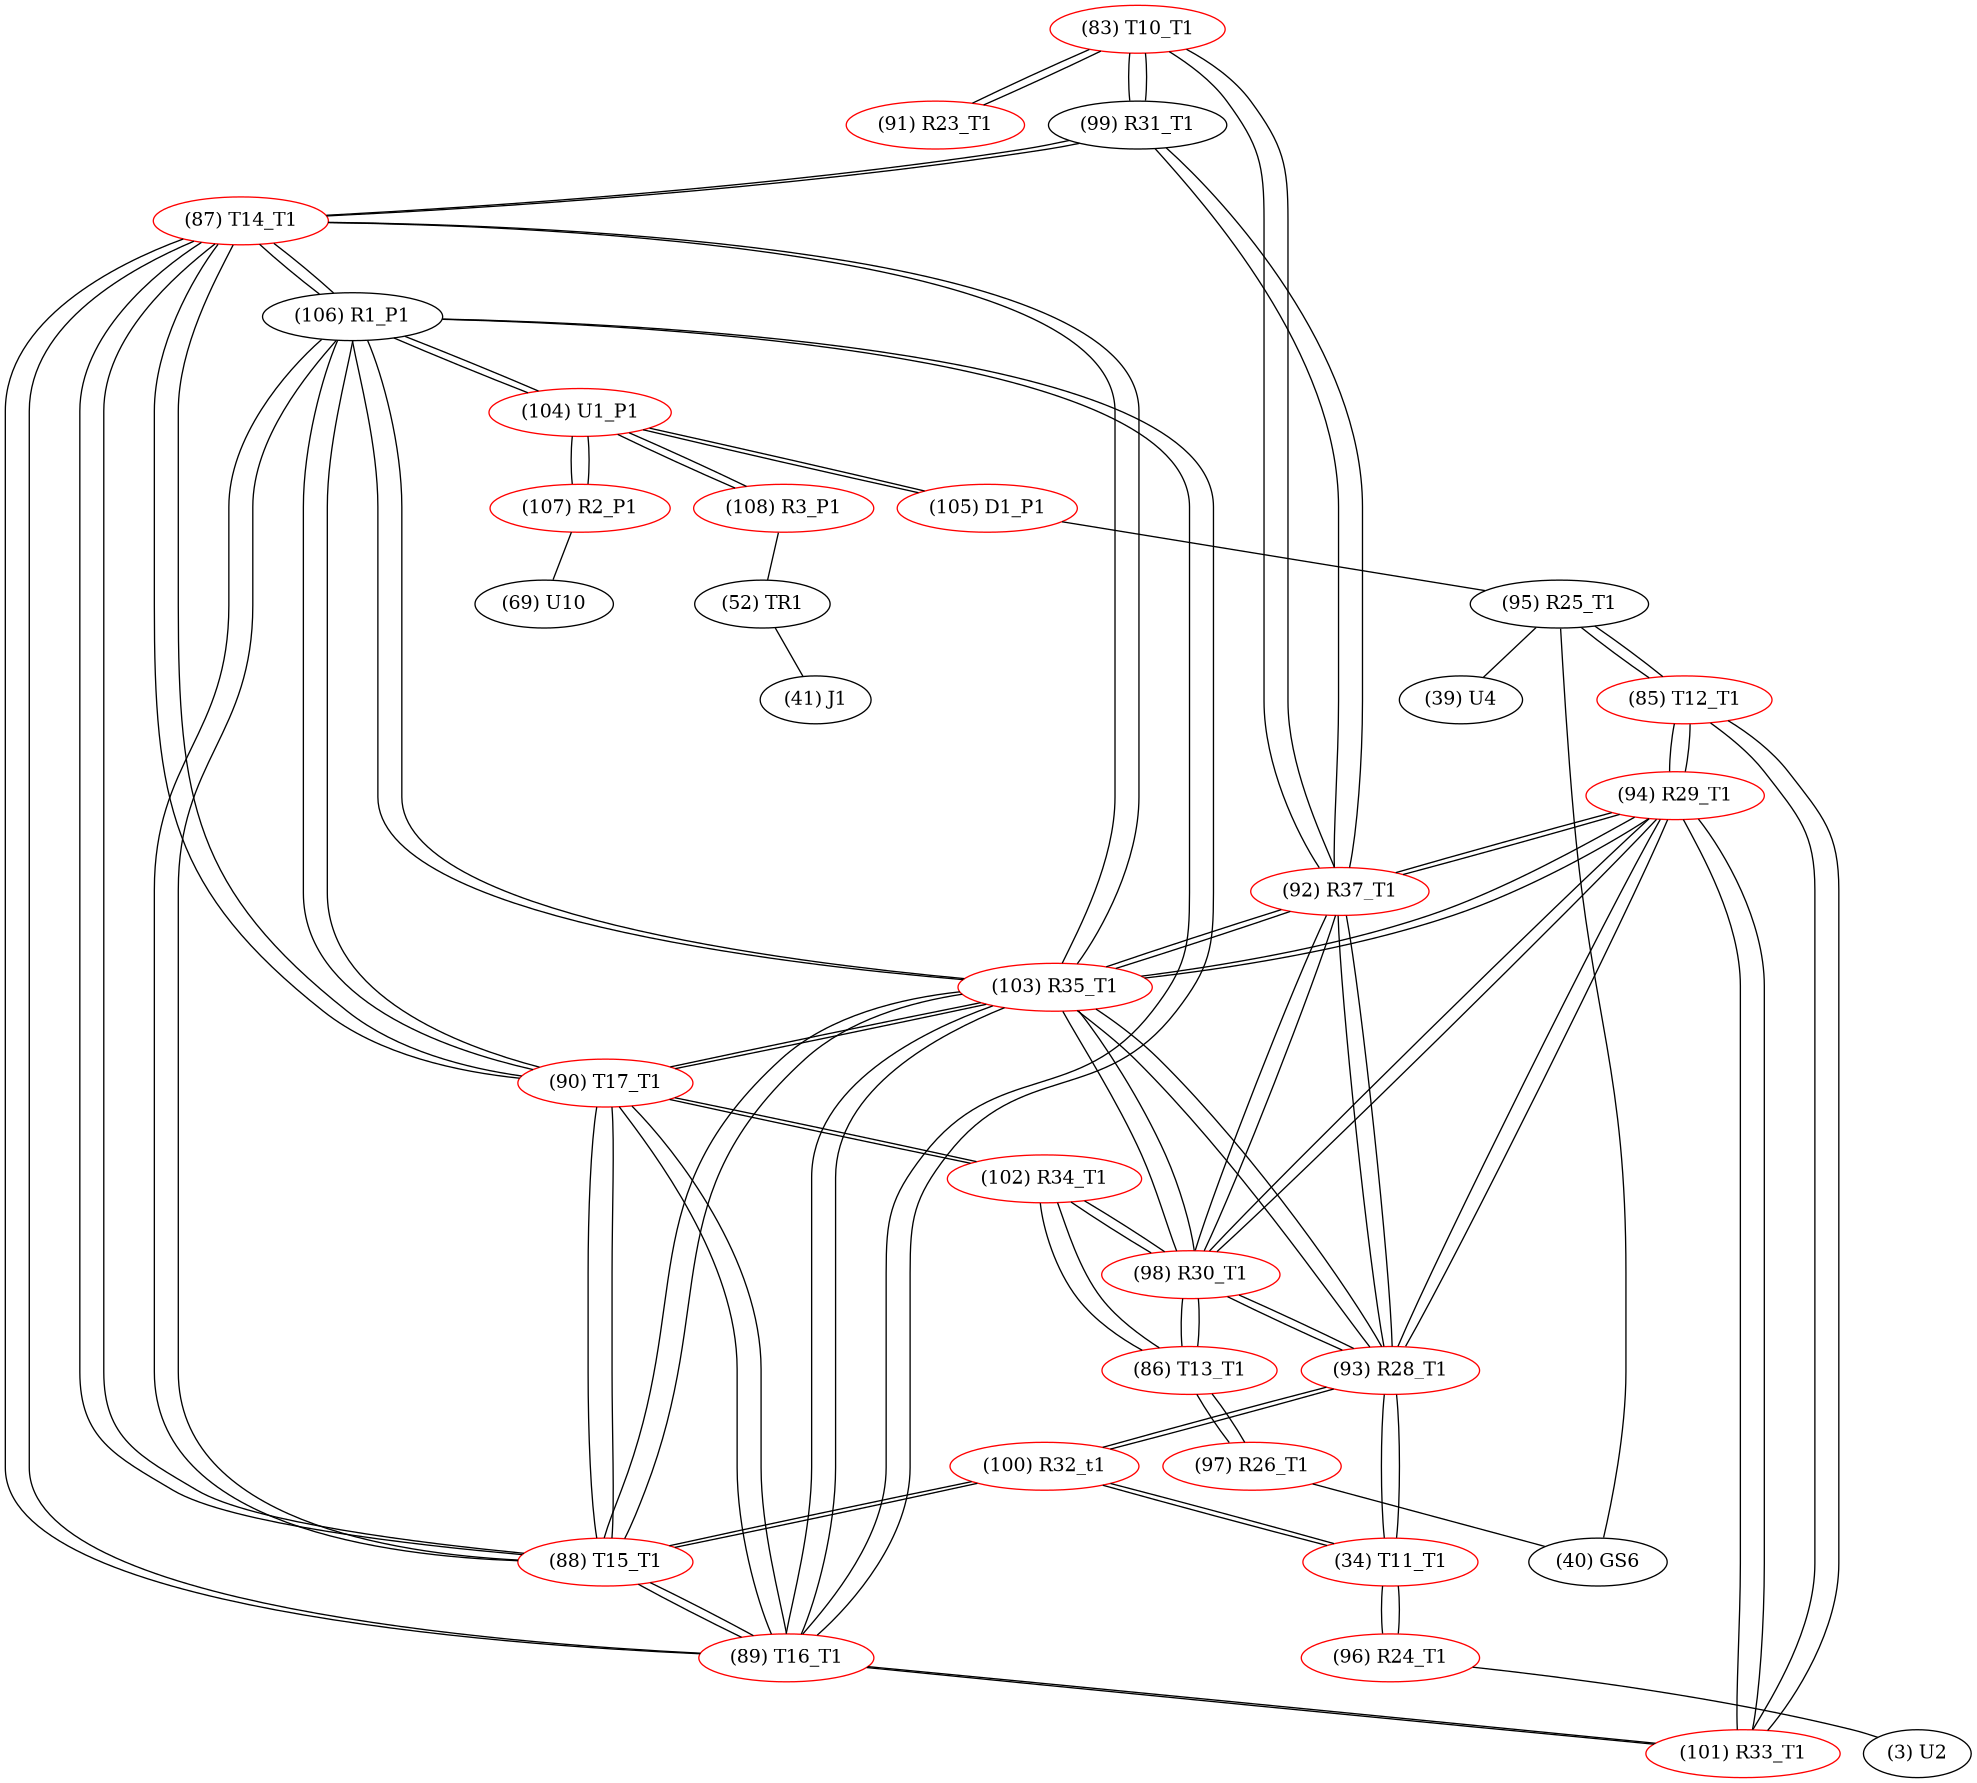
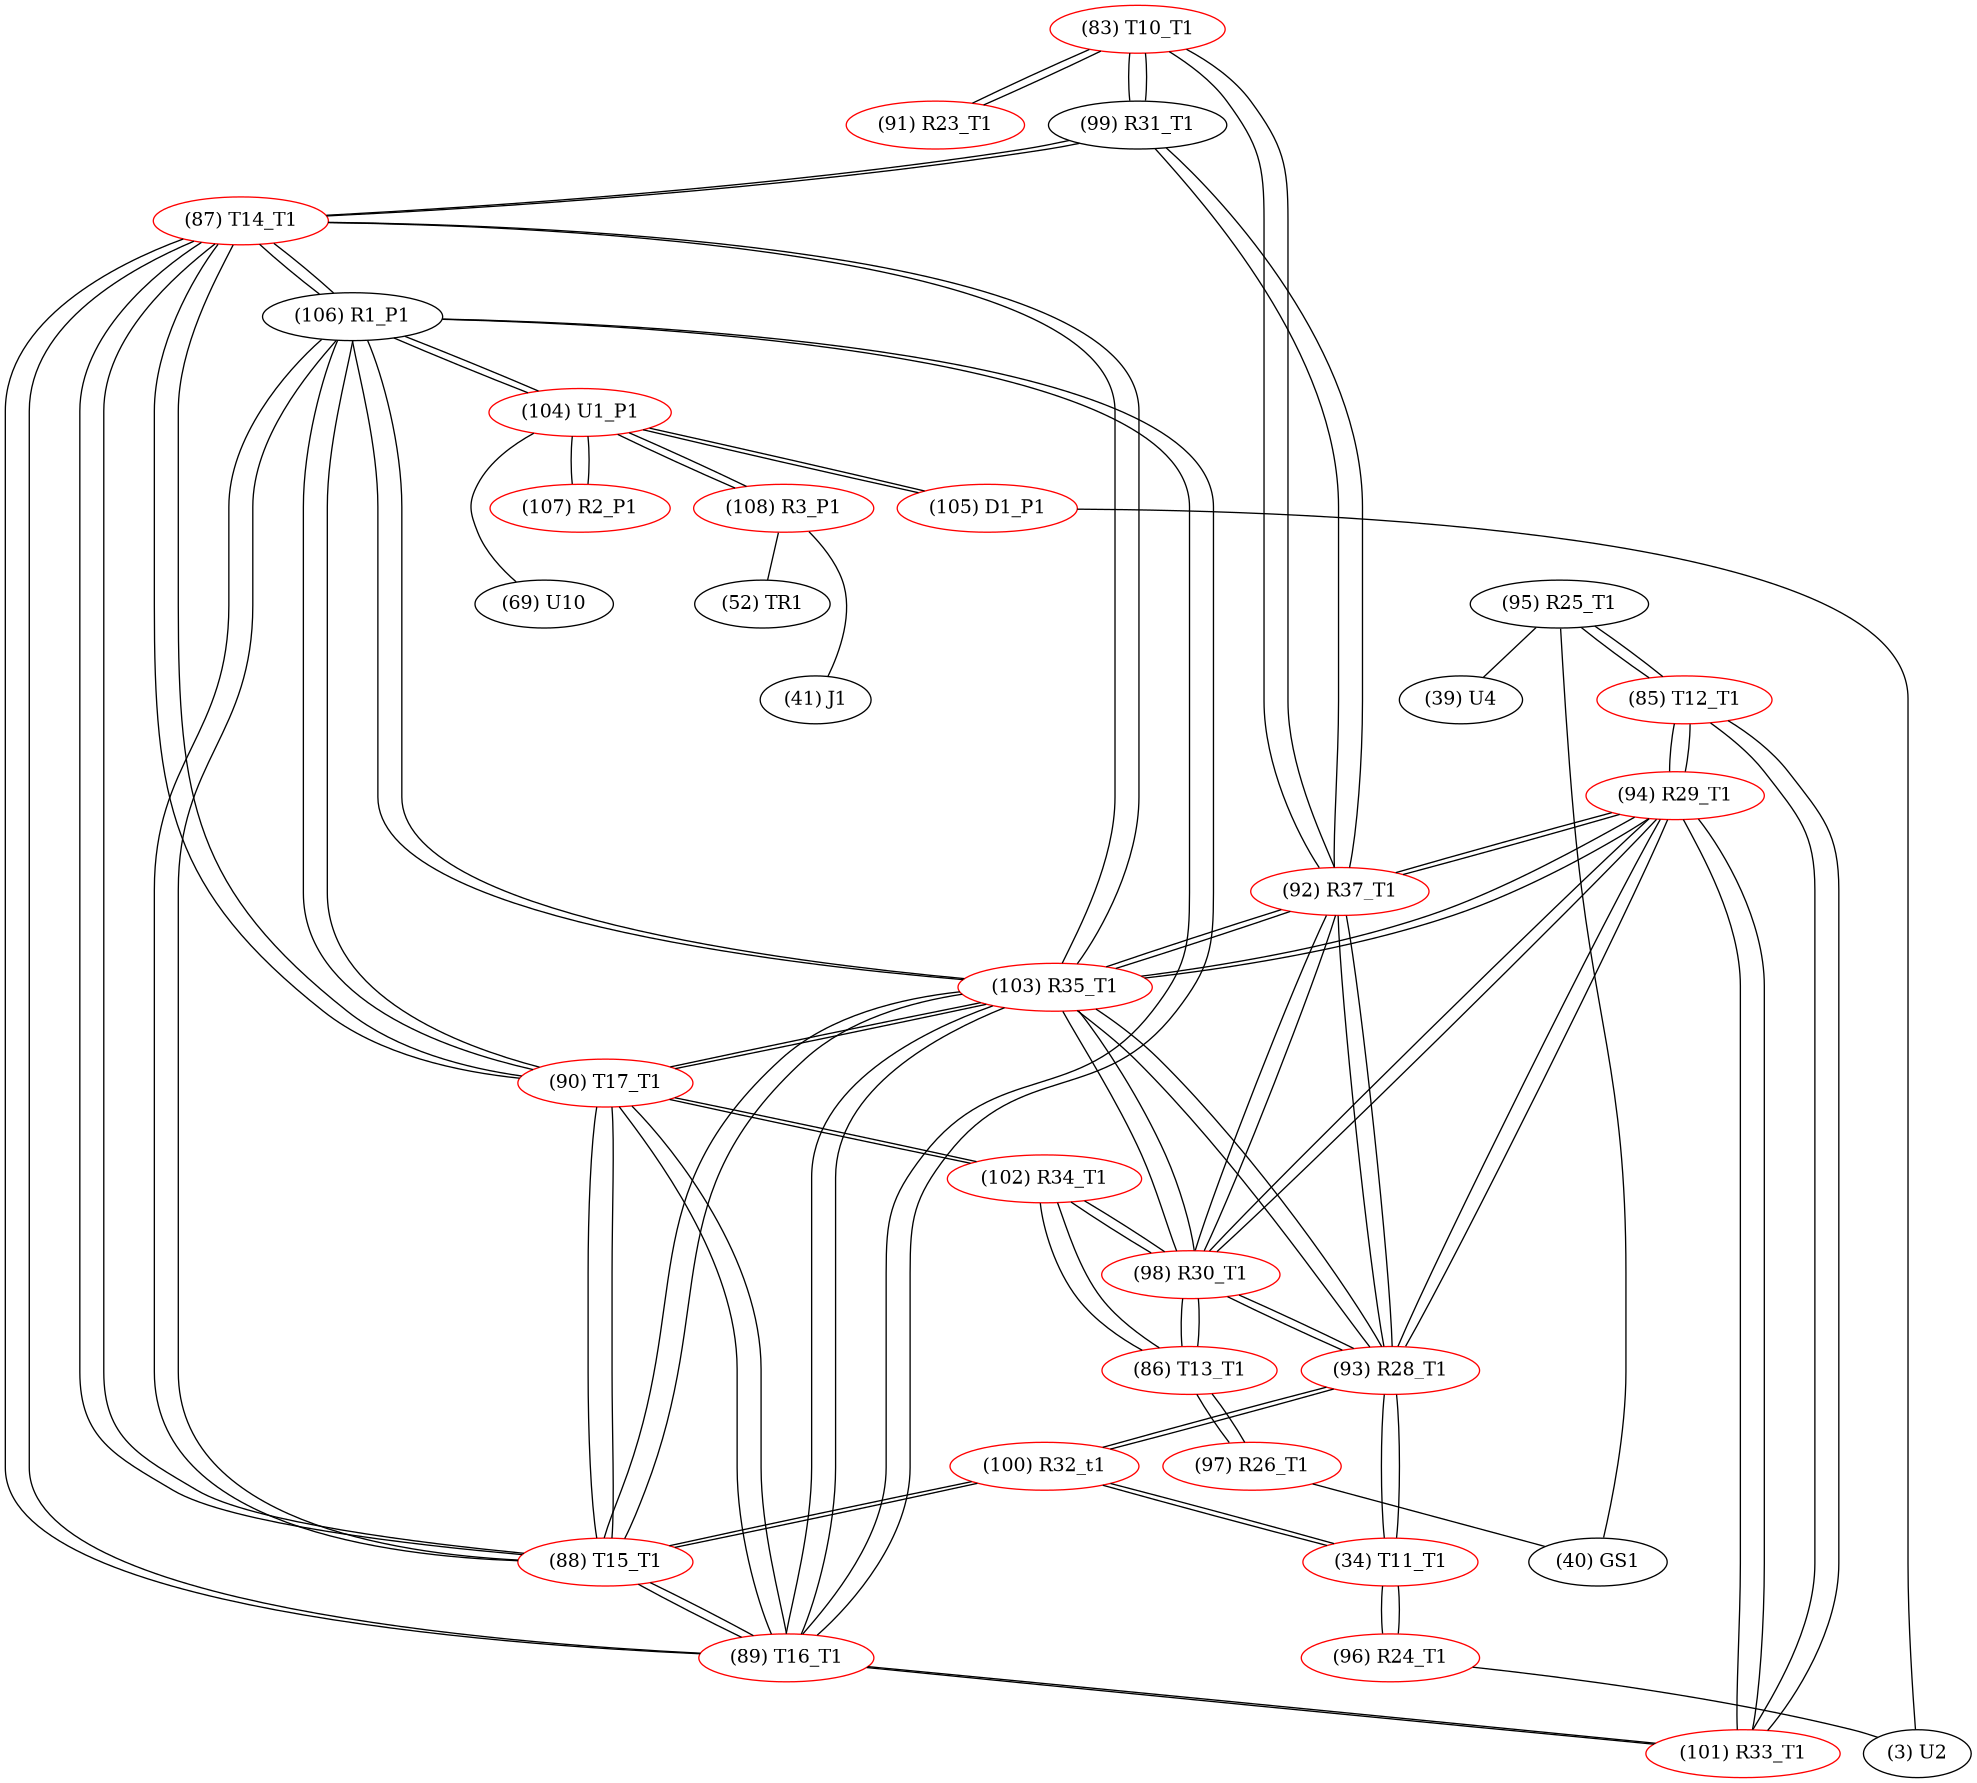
edge "(107) R2_P1" -- "(69) U10": now "(104) U1_P1" -- "(69) U10"
edge "(105) D1_P1" -- "(95) R25_T1": now "(105) D1_P1" -- "(3) U2"
edge "(52) TR1" -- "(41) J1": now "(108) R3_P1" -- "(41) J1"
node "(40) GS6": label "(40) GS6" -> "(40) GS1"
